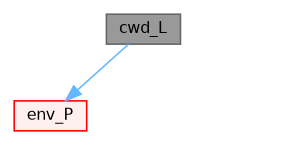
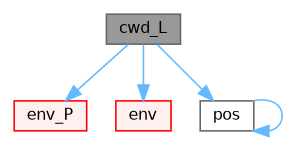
node "env": added
node "pos": added
